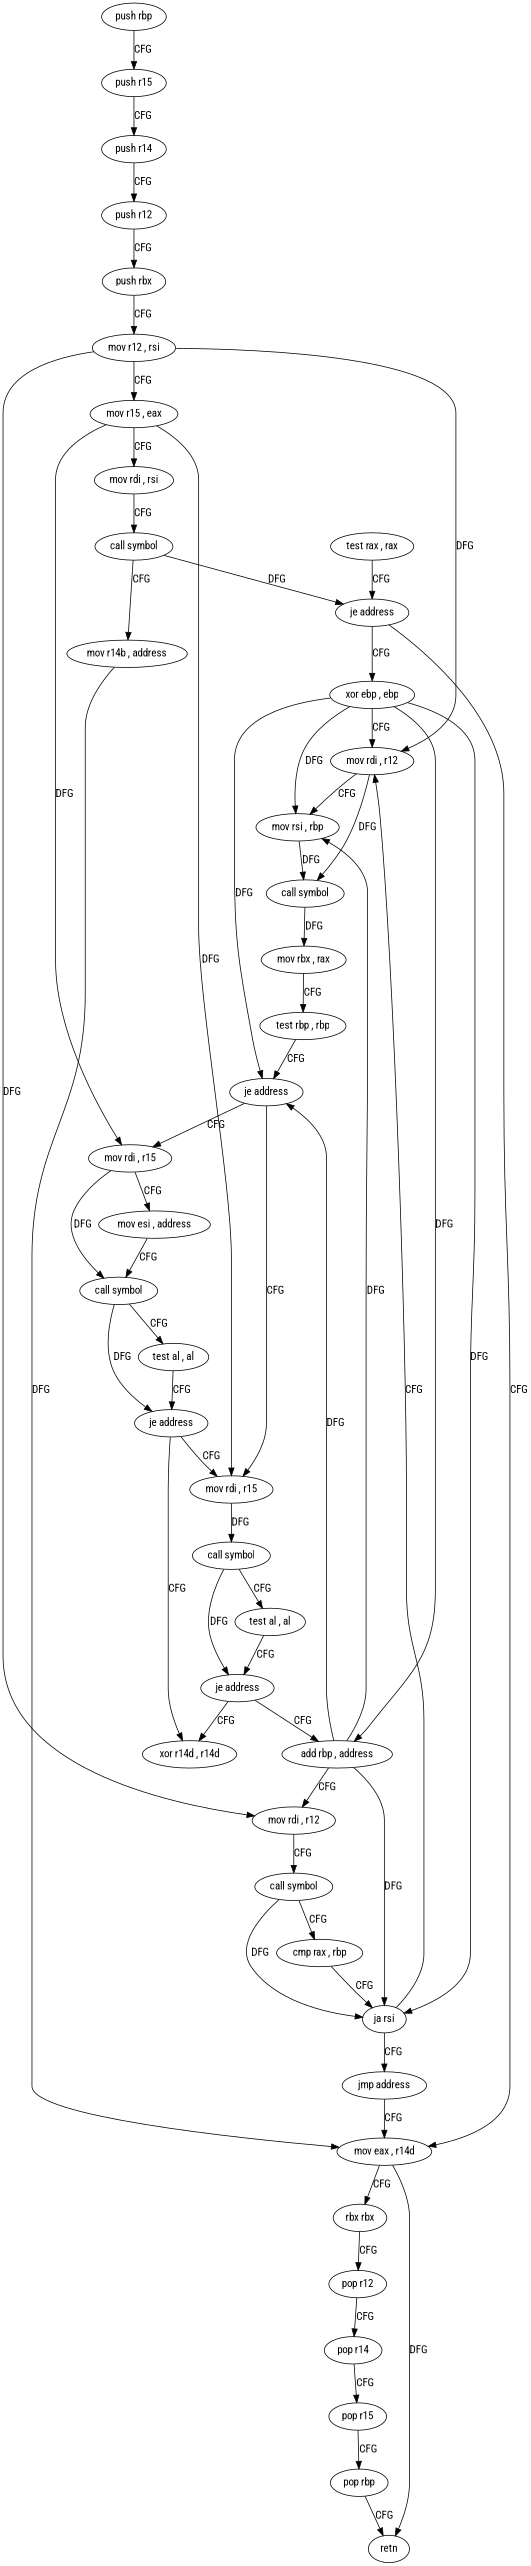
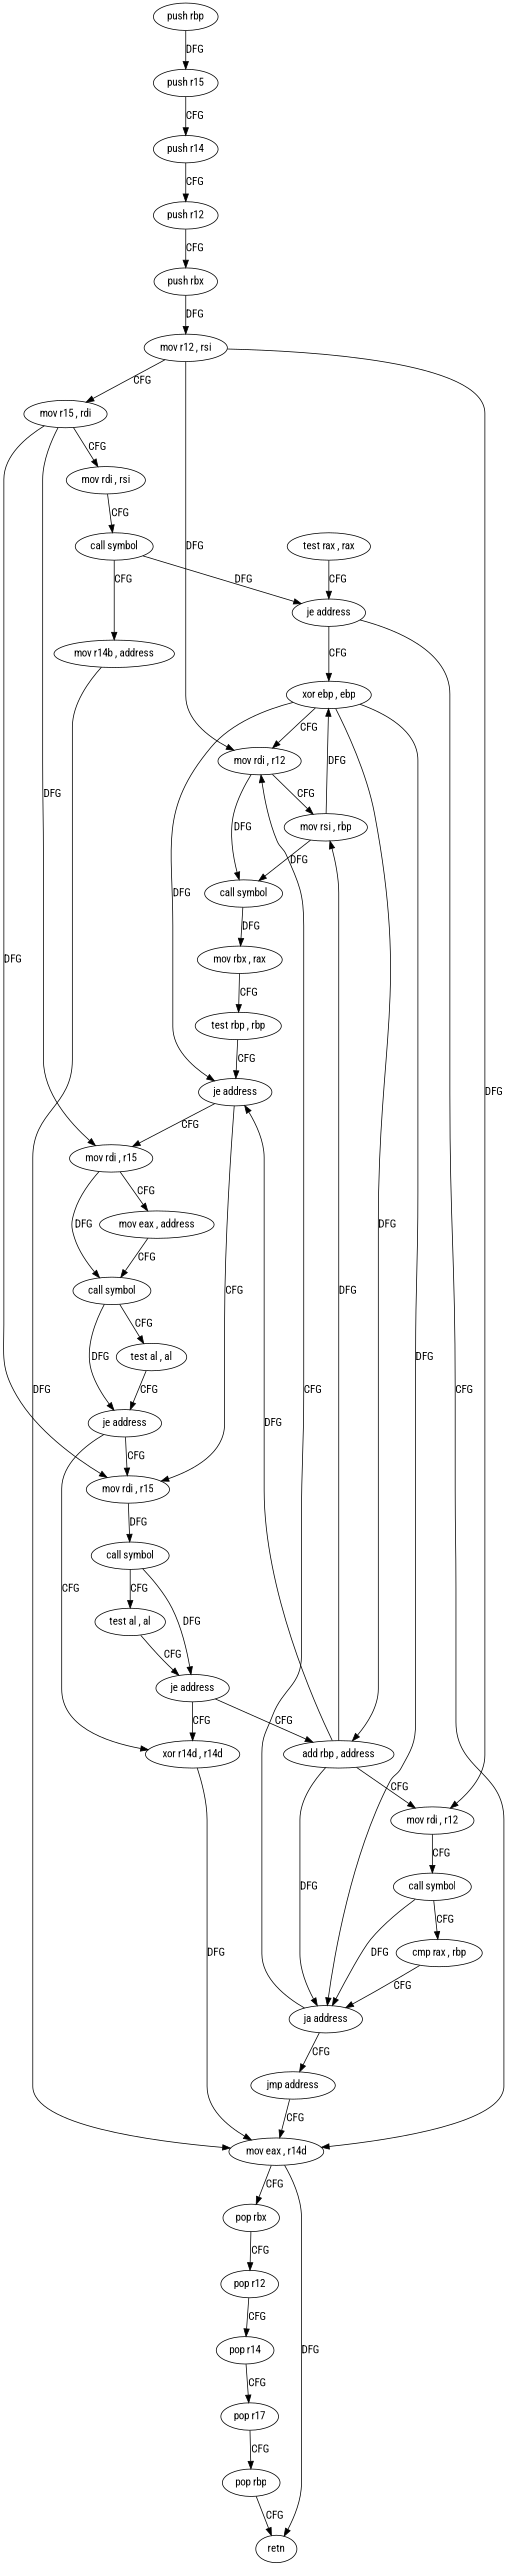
edge "push rbp" -> "push r15": label "CFG" -> "DFG"
edge "push rbx" -> "mov r12 , rsi": label "CFG" -> "DFG"
node "mov r15 , eax": label "mov r15 , eax" -> "mov r15 , rdi"
edge "xor ebp , ebp" -> "mov rsi , rbp": reversed
node "mov esi , address": label "mov esi , address" -> "mov eax , address"
edge "xor r14d , r14d" -> "mov eax , r14d": added, label "DFG"
node "ja rsi": label "ja rsi" -> "ja address"
node "rbx rbx": label "rbx rbx" -> "pop rbx"
node "pop r15": label "pop r15" -> "pop r17"
